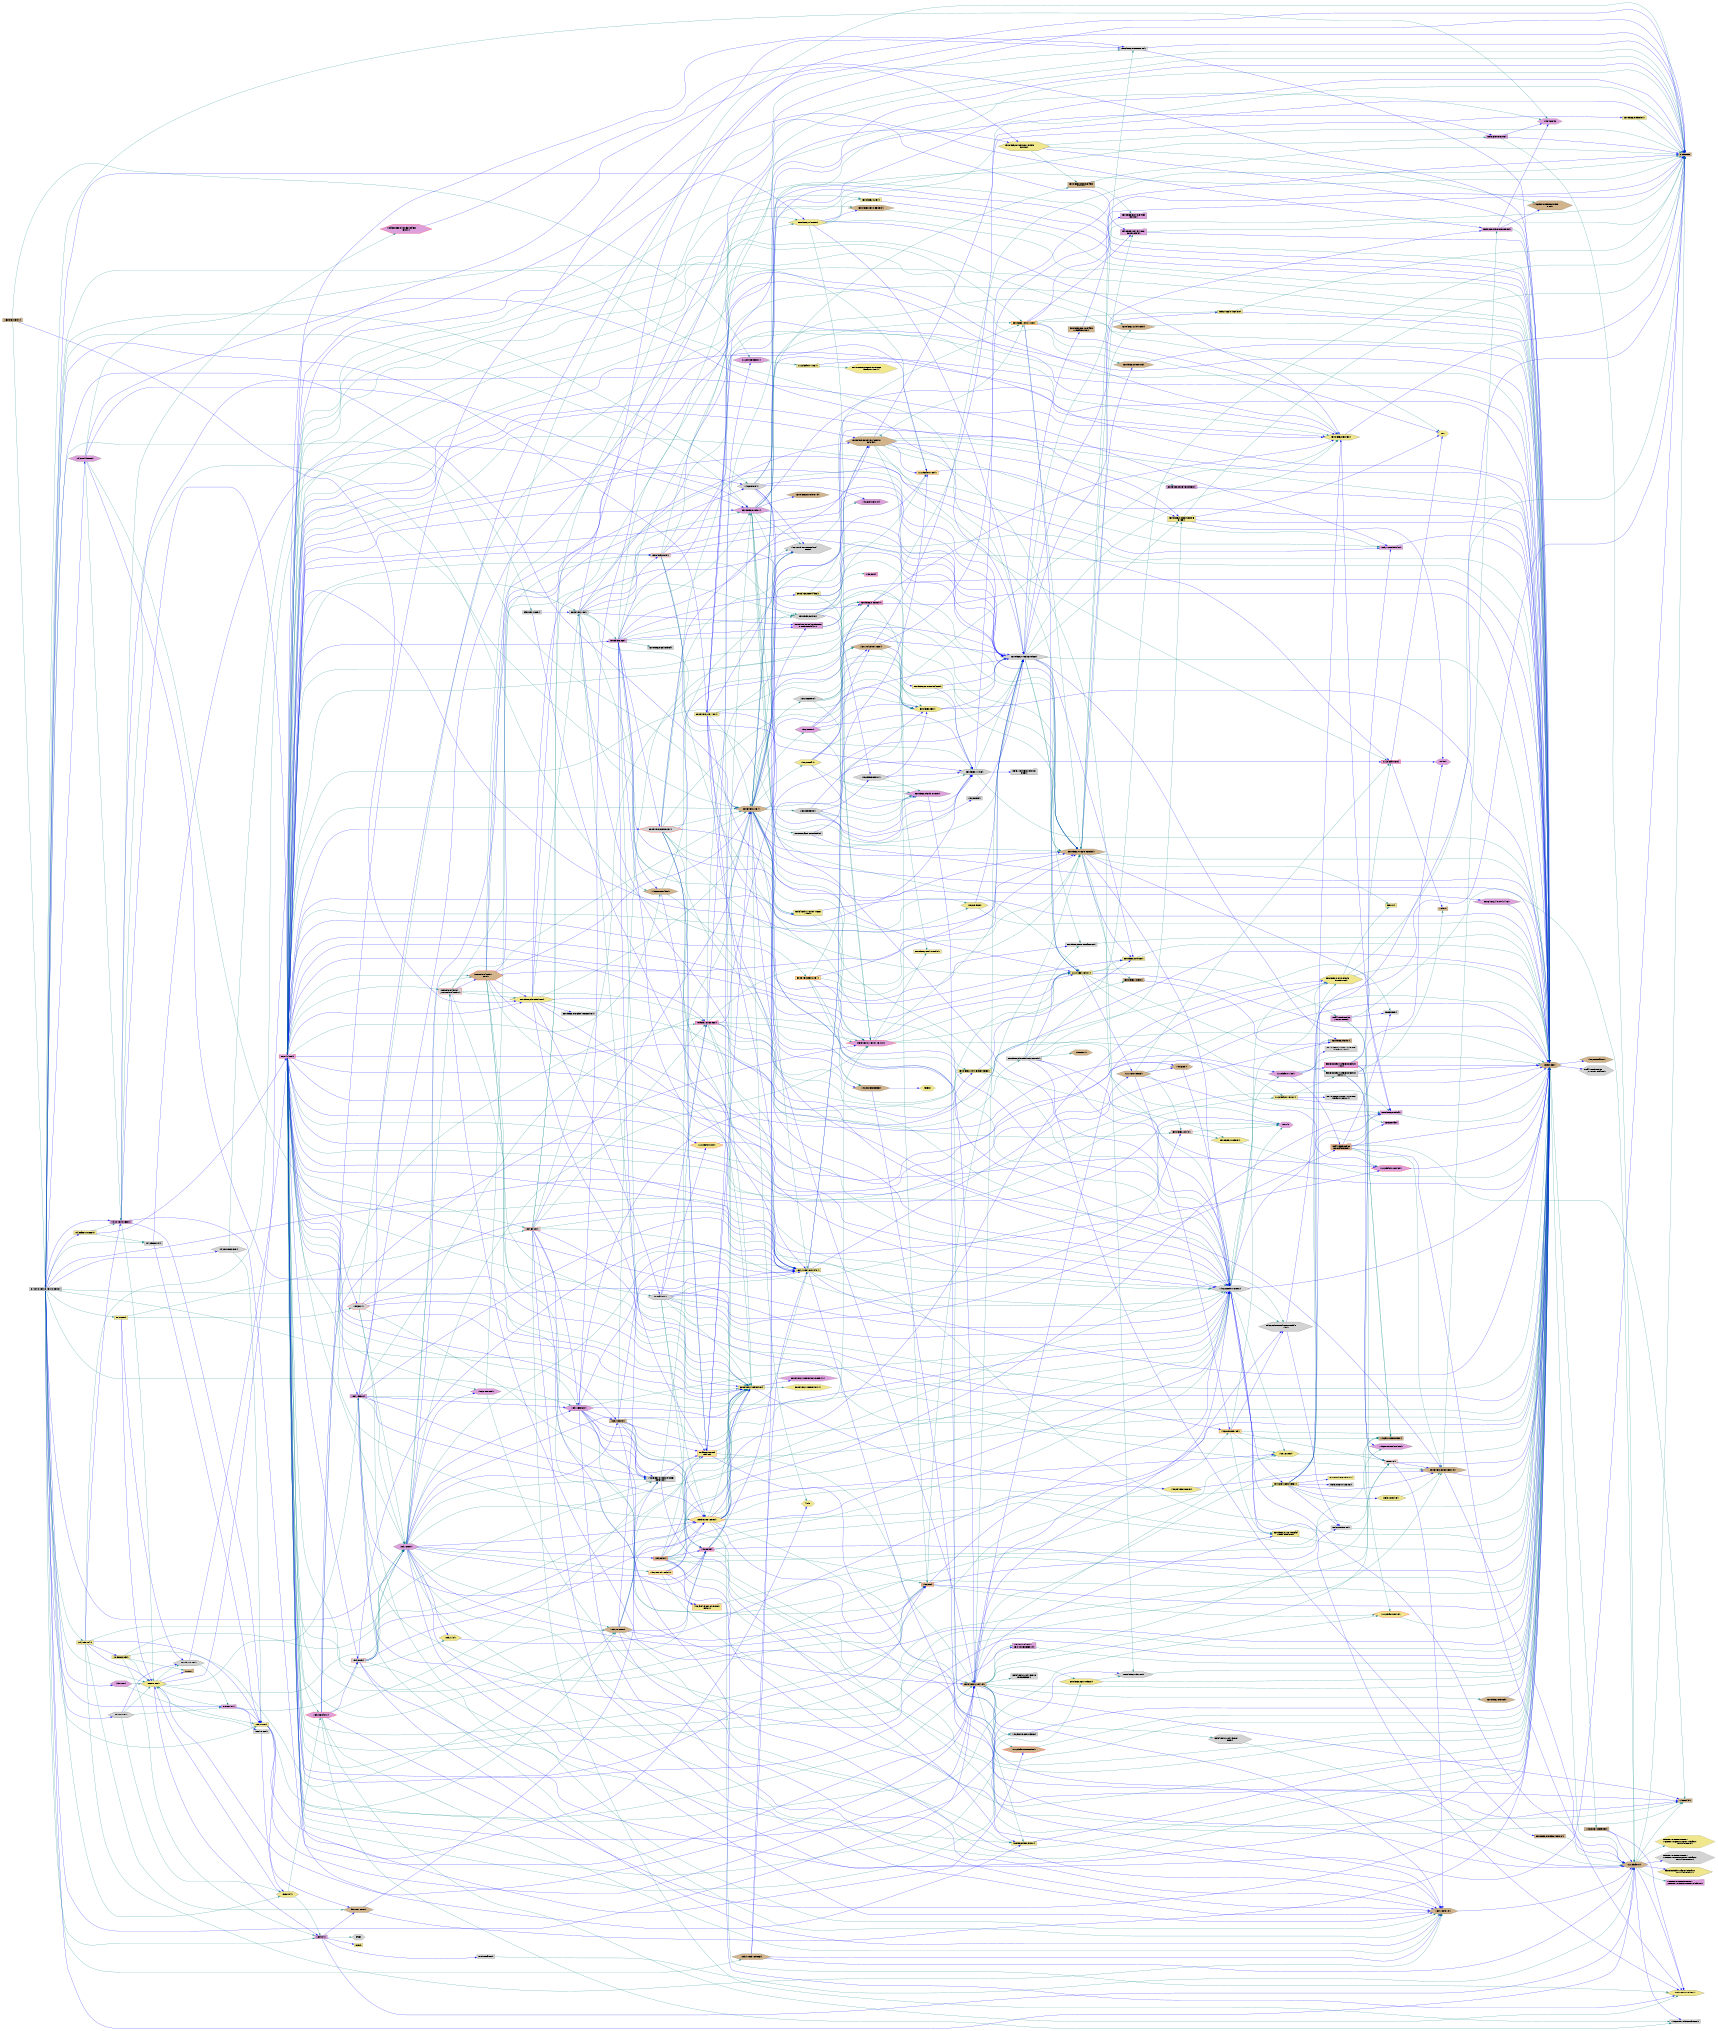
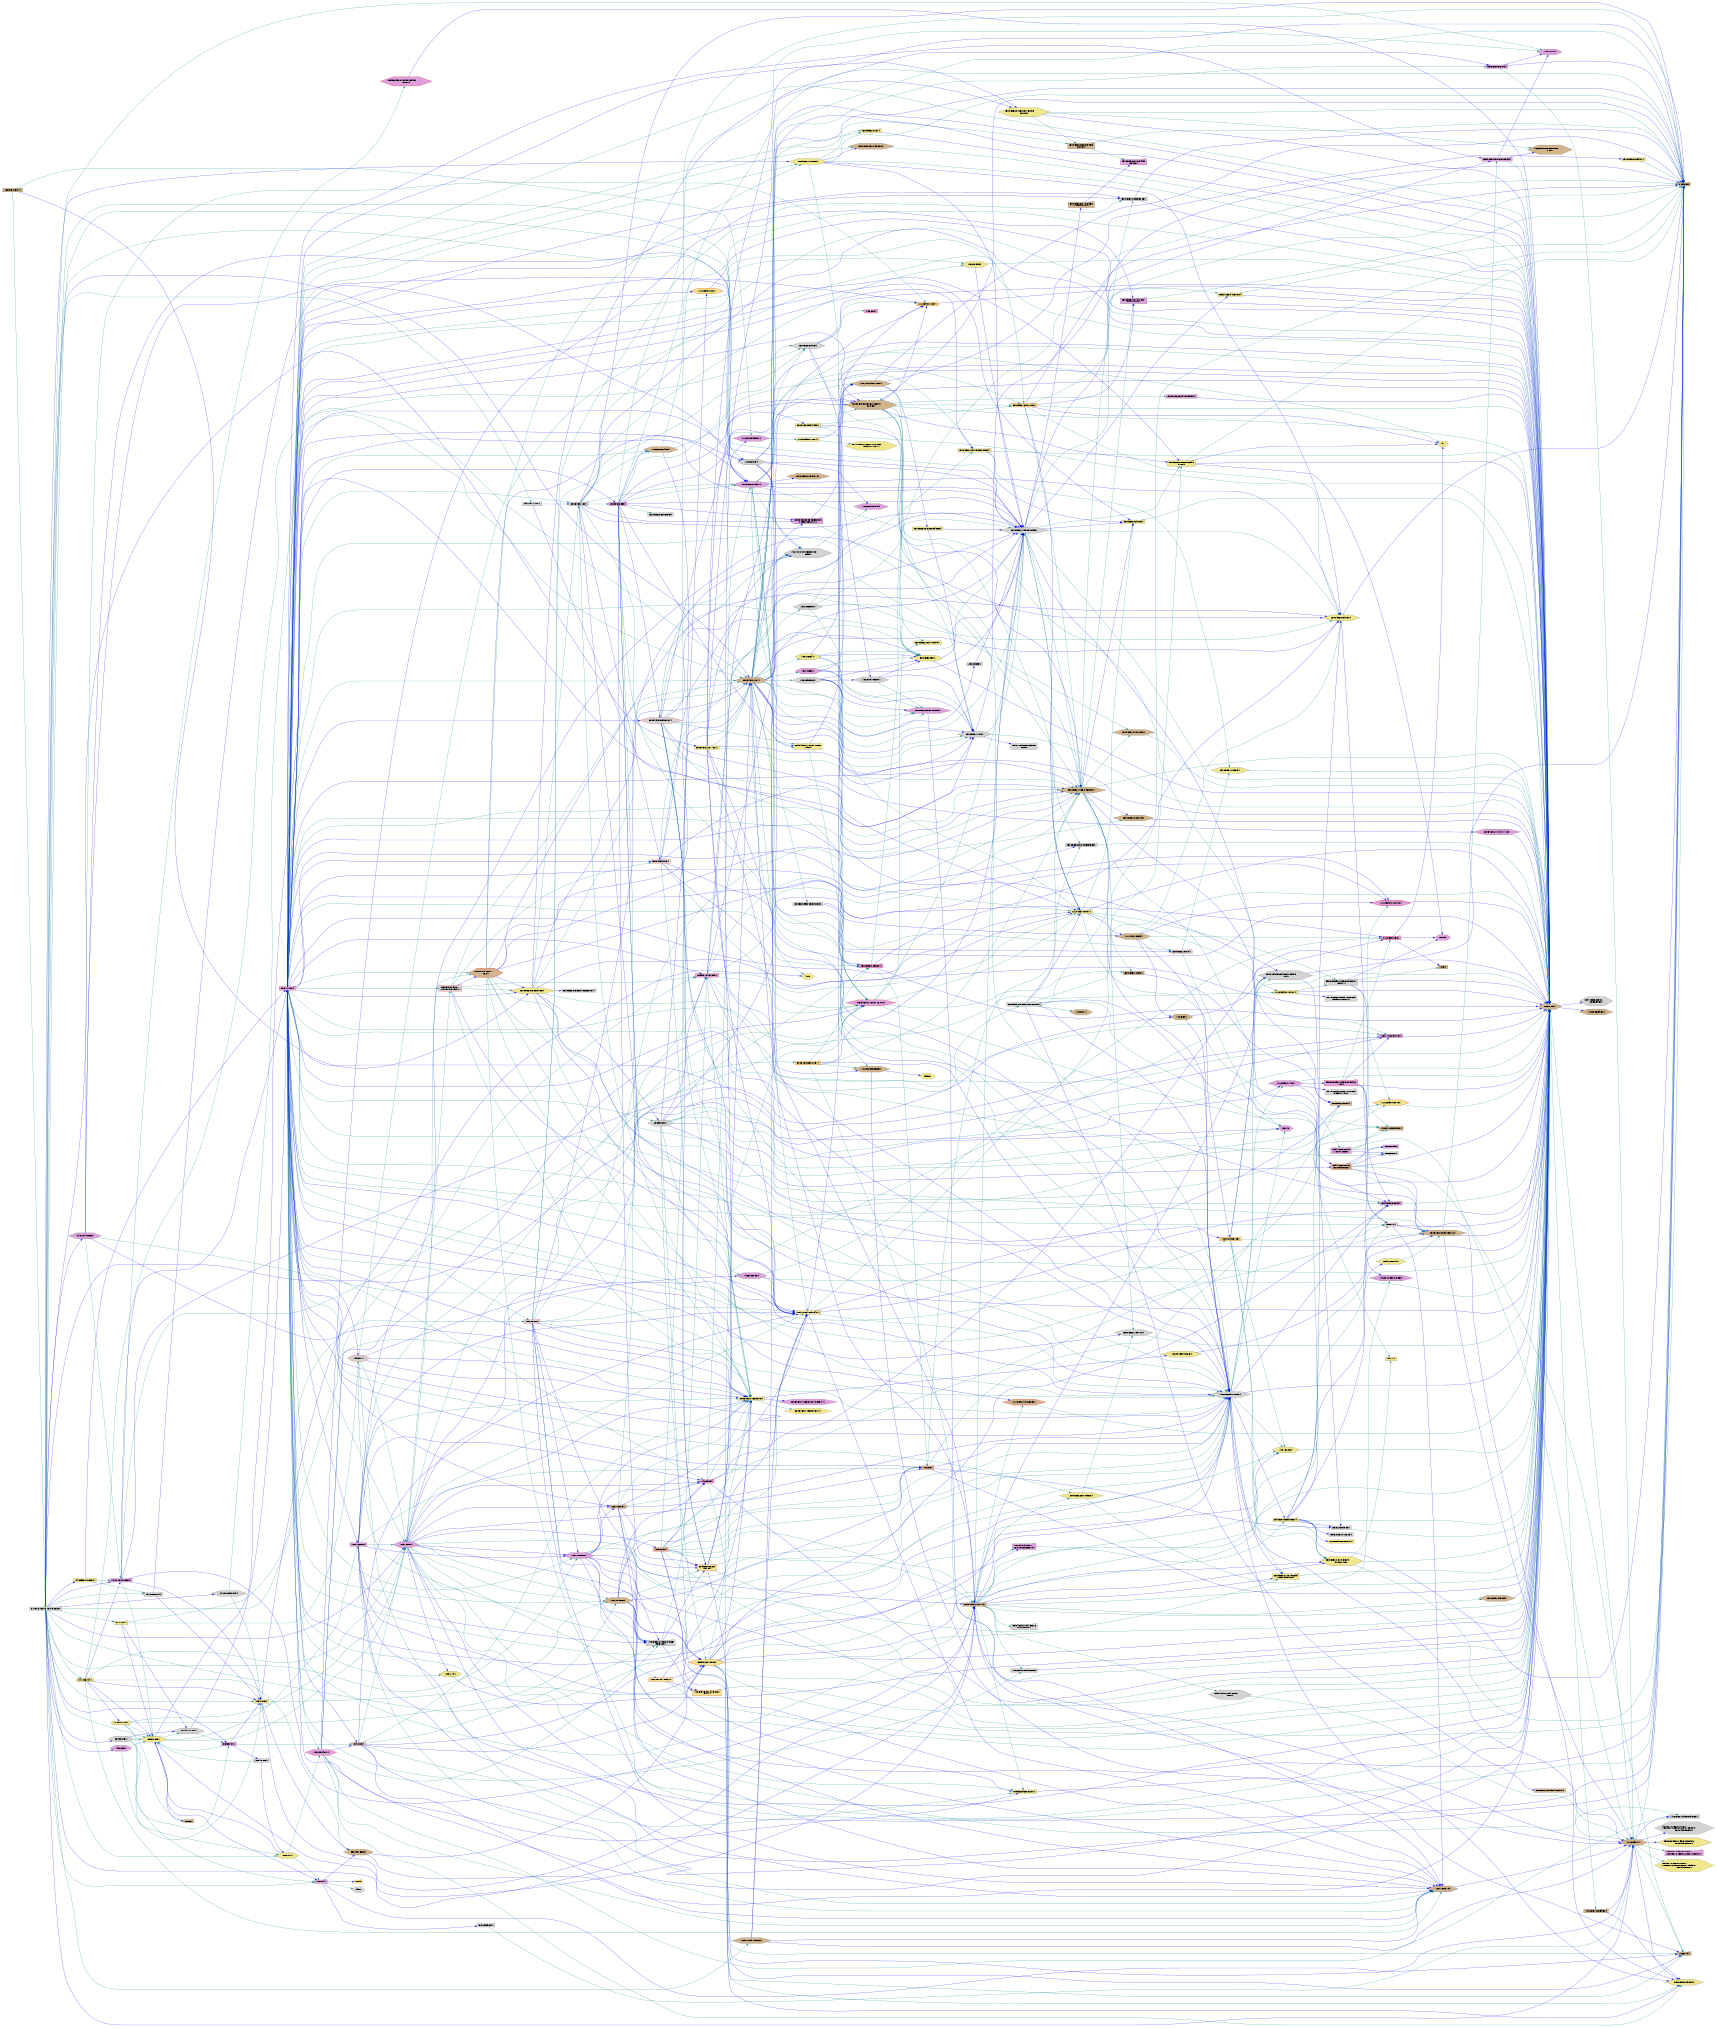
node "Algo/ObjectVersion.h": label "Algo/ObjectVersion.h" -> "Algo/BinarySearch.h"
node "ProfilingDebugging /UMemoryDefines.h": label "ProfilingDebugging /UMemoryDefines.h" -> "ProfilingDebugging /CoreDefines.h"
edge "GeometryTypes.h" -> "Misc/AssertionMacros.h": now "GeometryTypes.h" -> "Traits/IsCharEncodingCompatible With.h"
edge "Math/Vector2D.h" -> "Math/UnrealMathUtility.h": now "Misc/ByteSwap.h" -> "Math/UnrealMathUtility.h"
